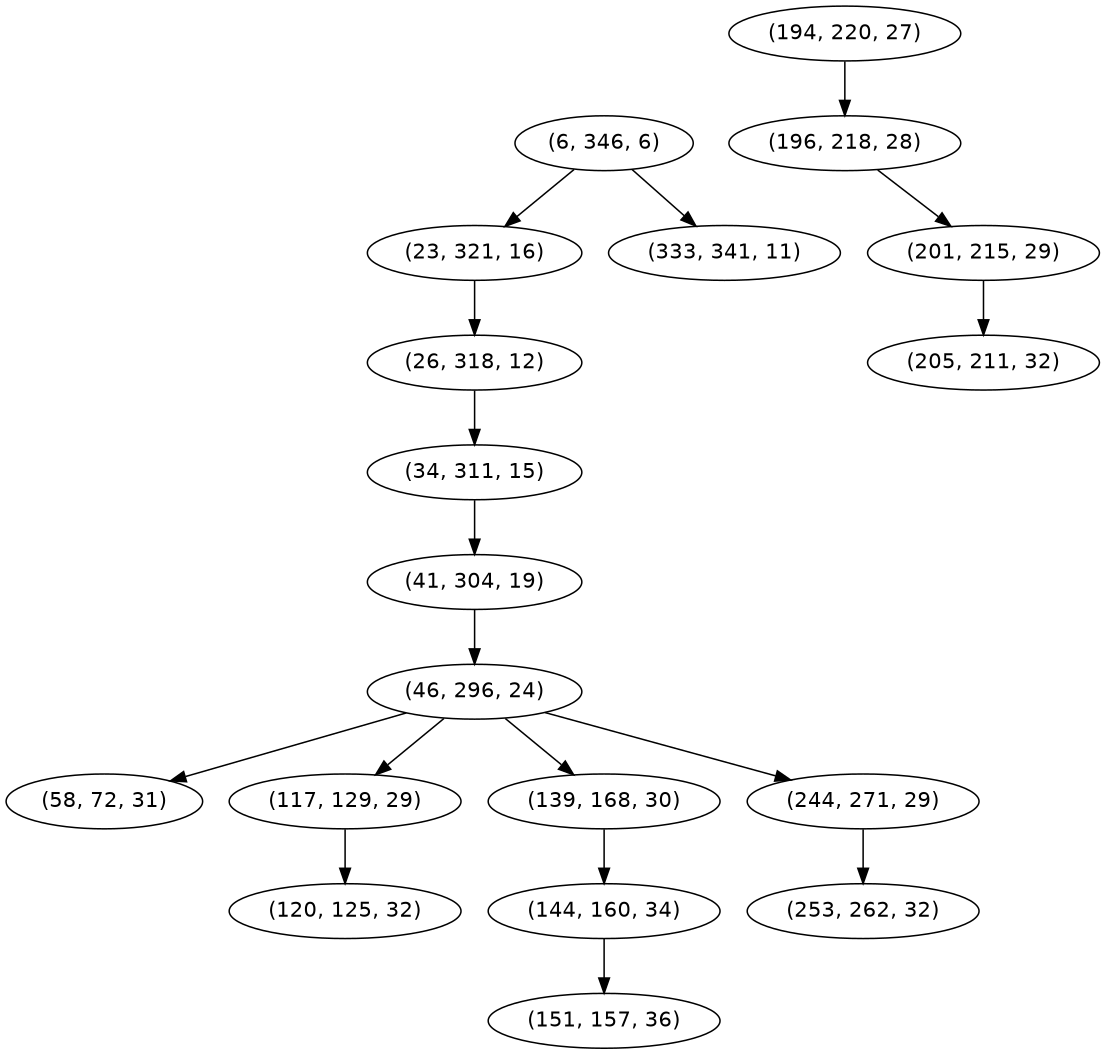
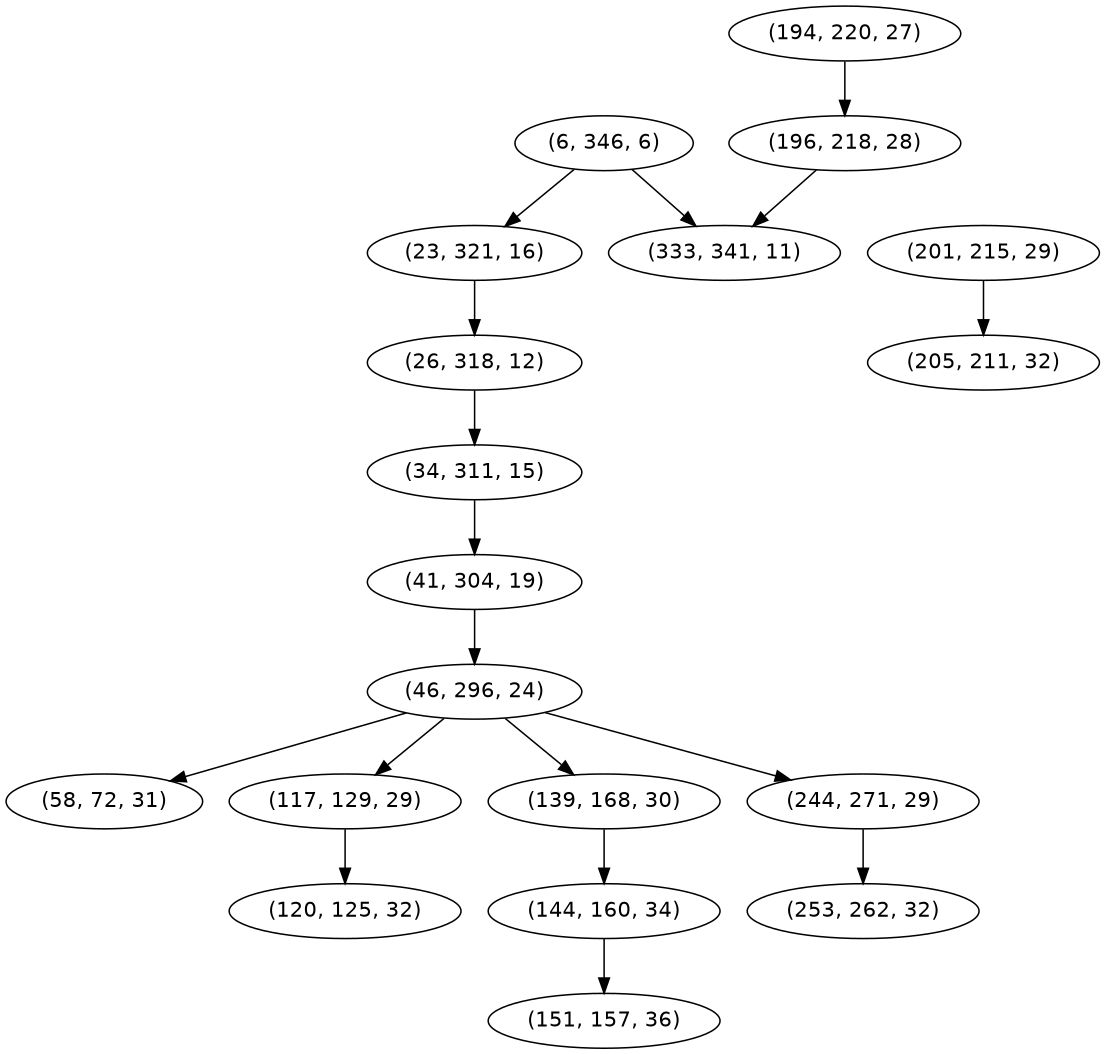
edge "(196, 218, 28)" -> "(201, 215, 29)": now "(196, 218, 28)" -> "(333, 341, 11)"
